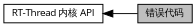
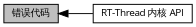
edge "错误代码" -> "RT-Thread 内核 API": reversed
